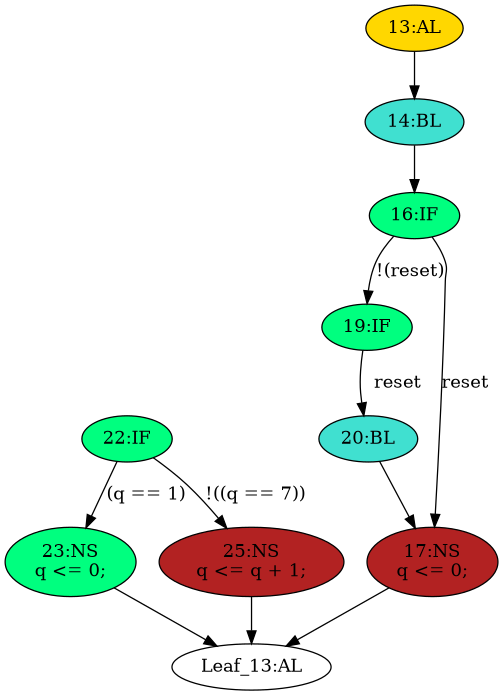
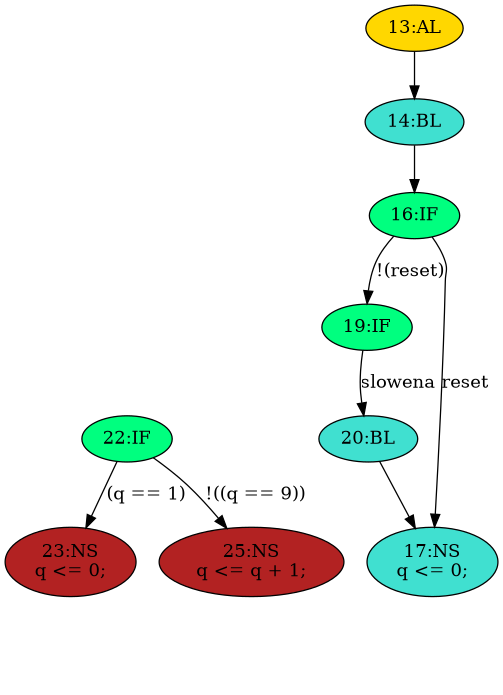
edge "19:IF" -> "20:BL": label "reset" -> "slowena"
edge "22:IF" -> "25:NS q <= q + 1;": label "!((q == 7))" -> "!((q == 9))"
node "23:NS q <= 0;": fillcolor springgreen -> firebrick
node "17:NS q <= 0;": fillcolor firebrick -> turquoise
node "Leaf_13:AL": removed
